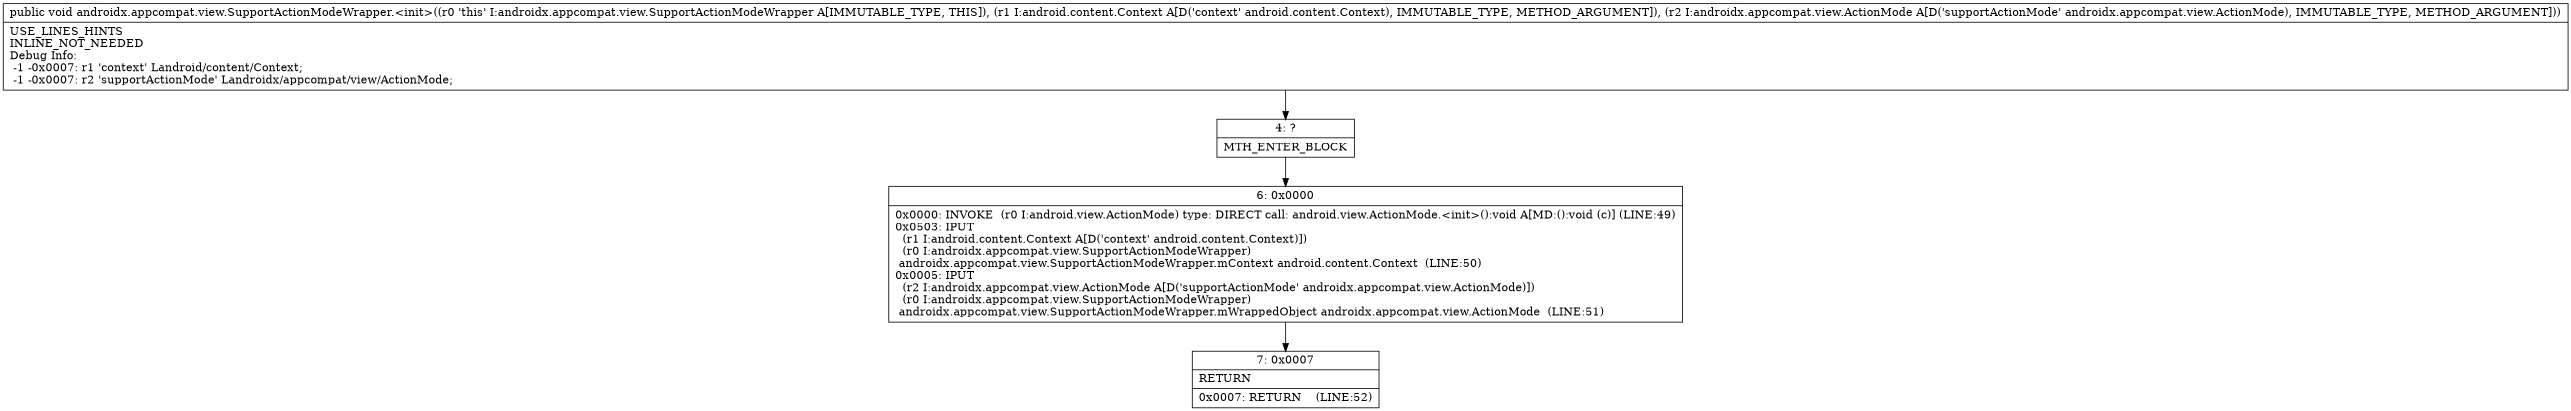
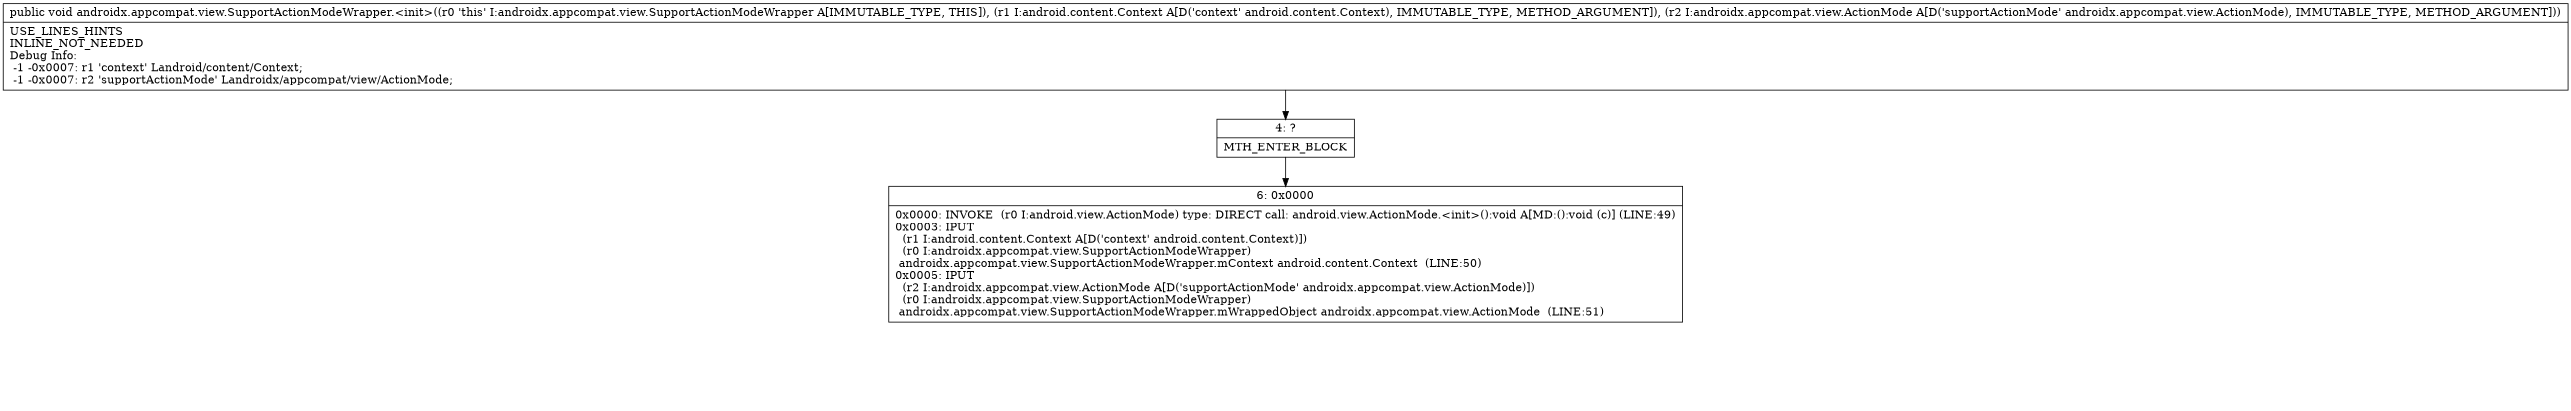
node "6: 0x0000": text "0x0503: IPUT" -> "0x0003: IPUT"
node "7: 0x0007": removed
